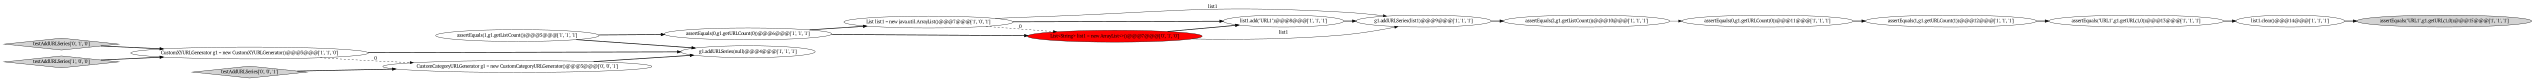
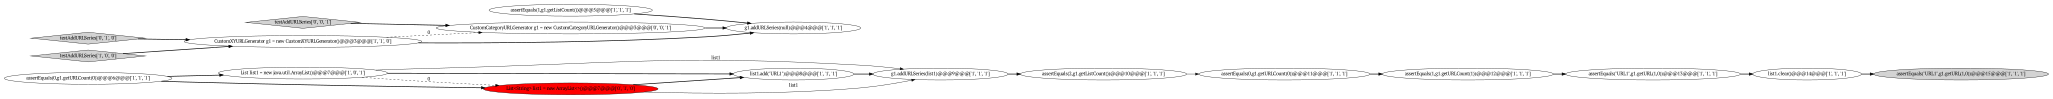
edge "assertEquals(1,g1.getListCount())@@@5@@@['1', '1', '1']" -> "assertEquals(0,g1.getURLCount(0))@@@6@@@['1', '1', '1']": removed
